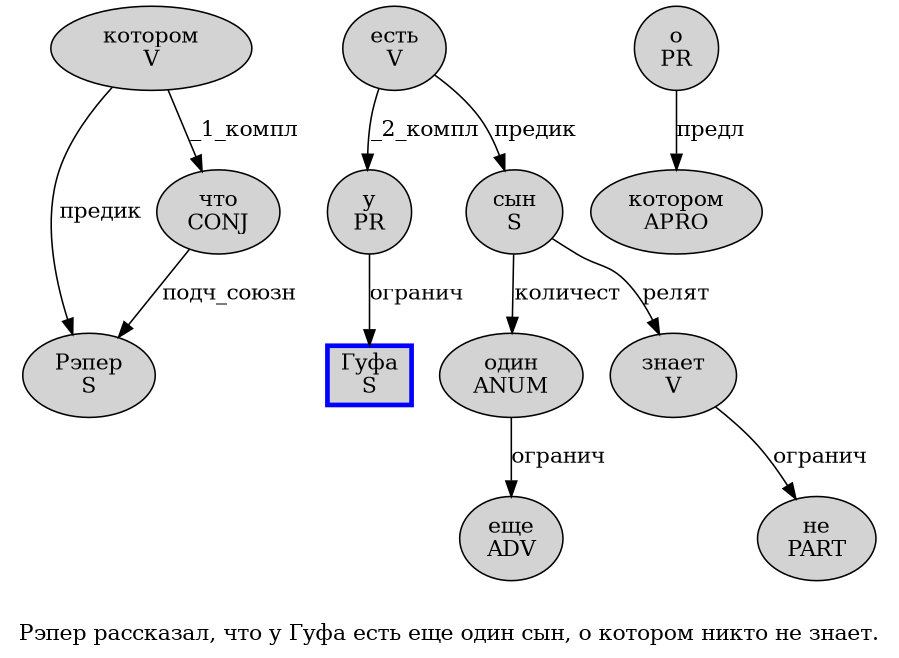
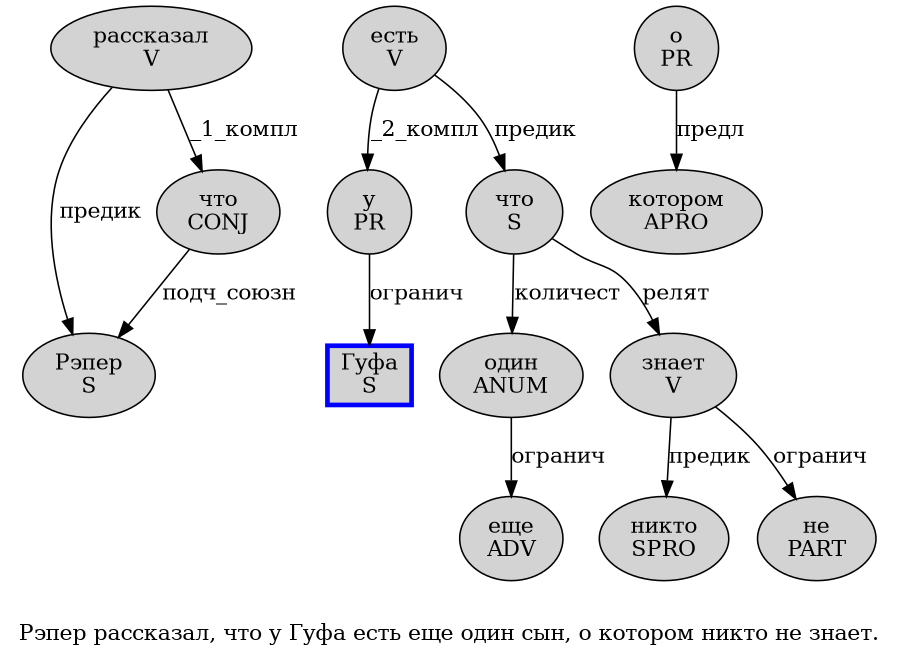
node "котором V": label "котором V" -> "рассказал V"
node "сын S": label "сын S" -> "что S"
node "никто SPRO": added
